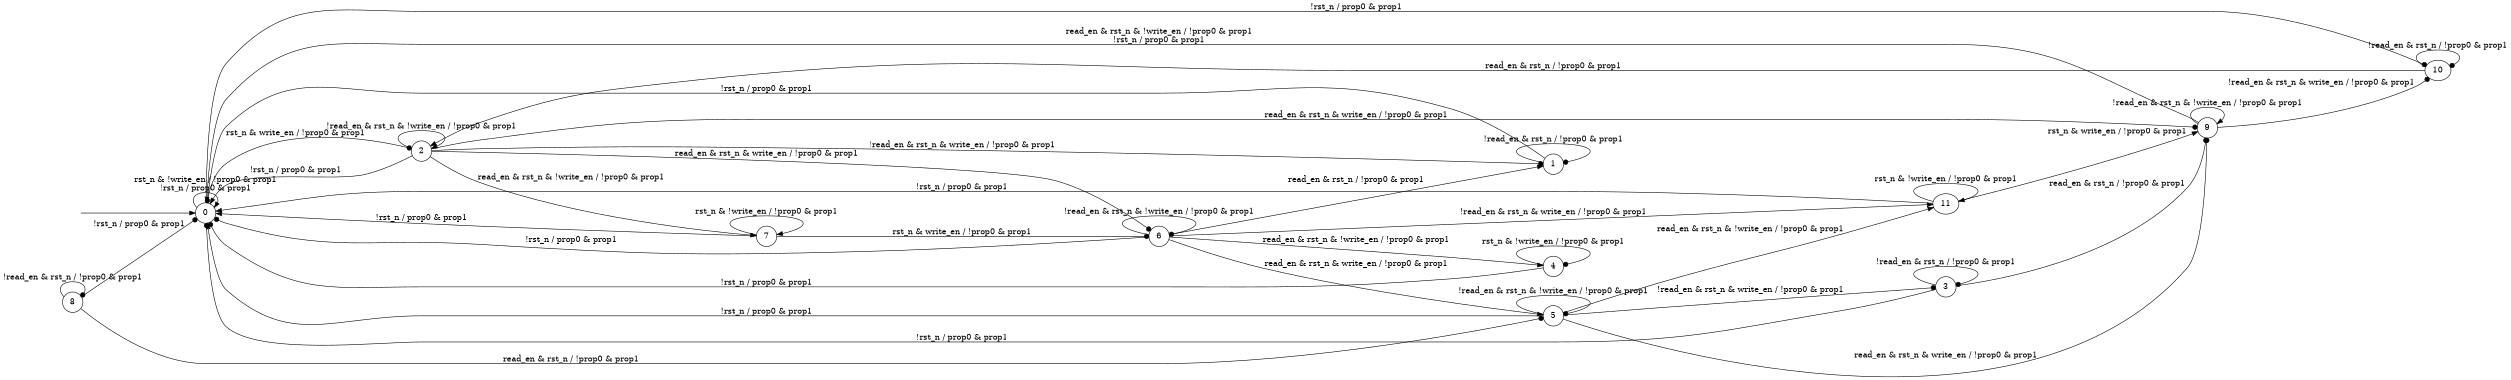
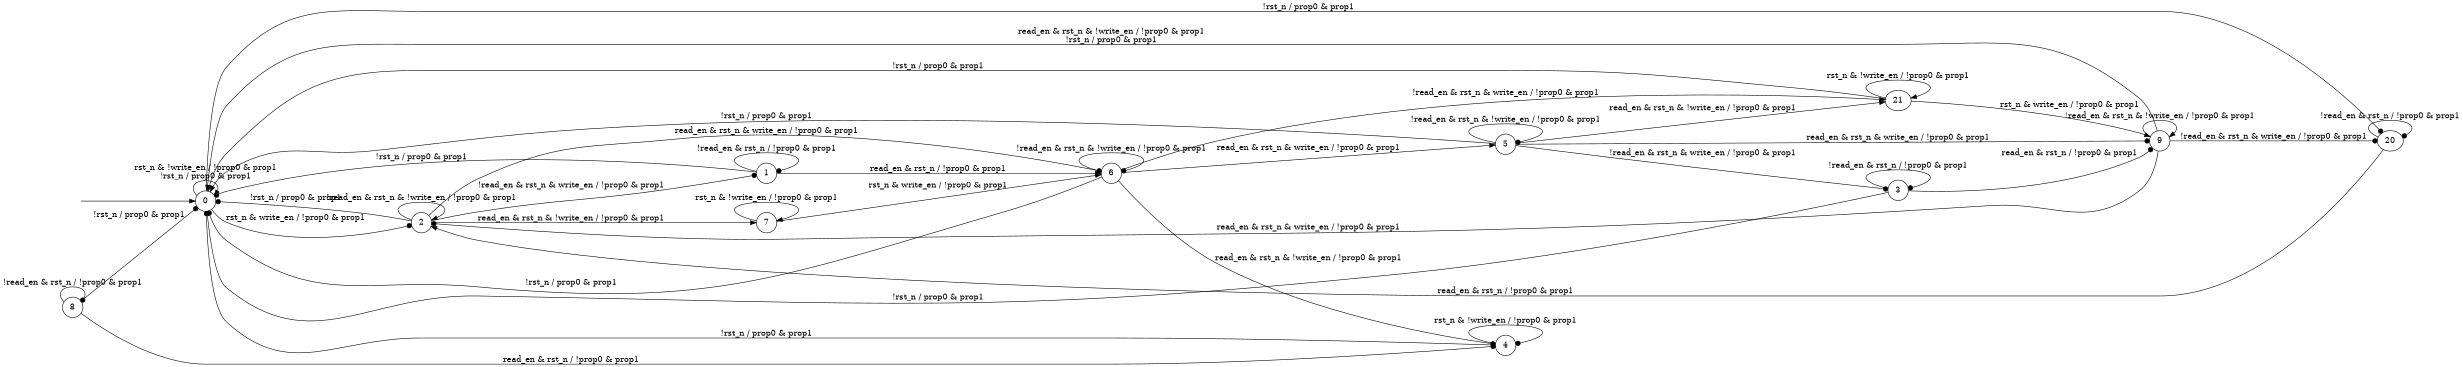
node "10": label "10" -> "20"
edge "2" -> "9": reversed
edge "2" -> "0": arrowhead normal -> dot
edge "6" -> "1": reversed
node "11": label "11" -> "21"
edge "7" -> "0": removed, label "!rst_n / prop0 & prop1"
edge "7" -> "6": arrowhead dot -> normal
edge "6" -> "4": arrowhead normal -> dot
edge "8" -> "5": now "8" -> "4"
